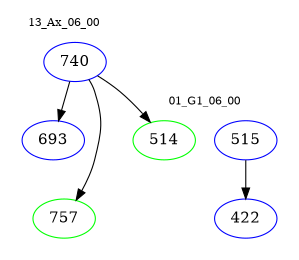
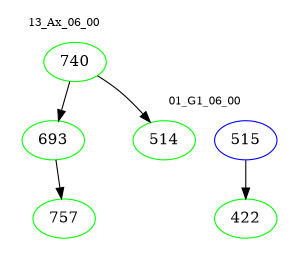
node "740": color blue -> green
edge "740" -> "757": now "693" -> "757"
node "693": color blue -> green
node "422": color blue -> green
